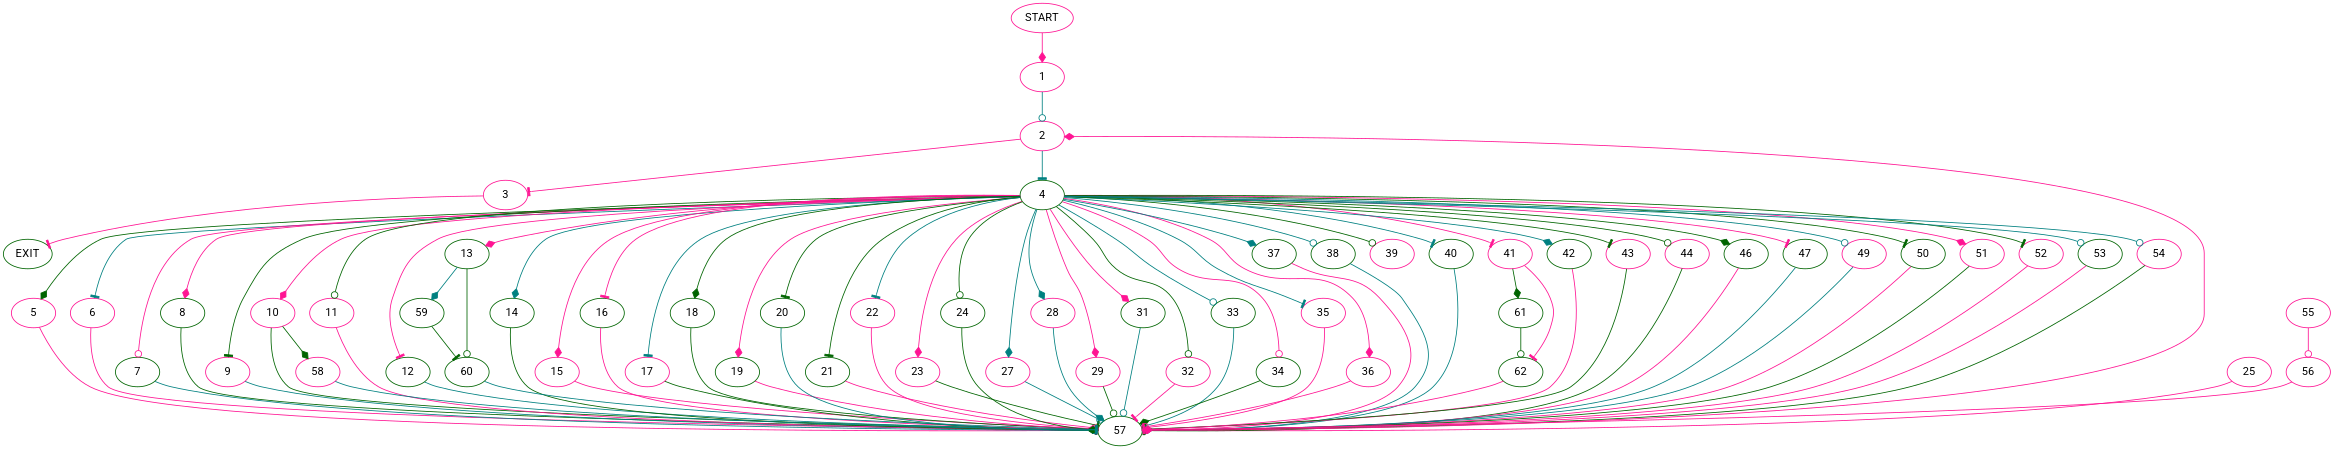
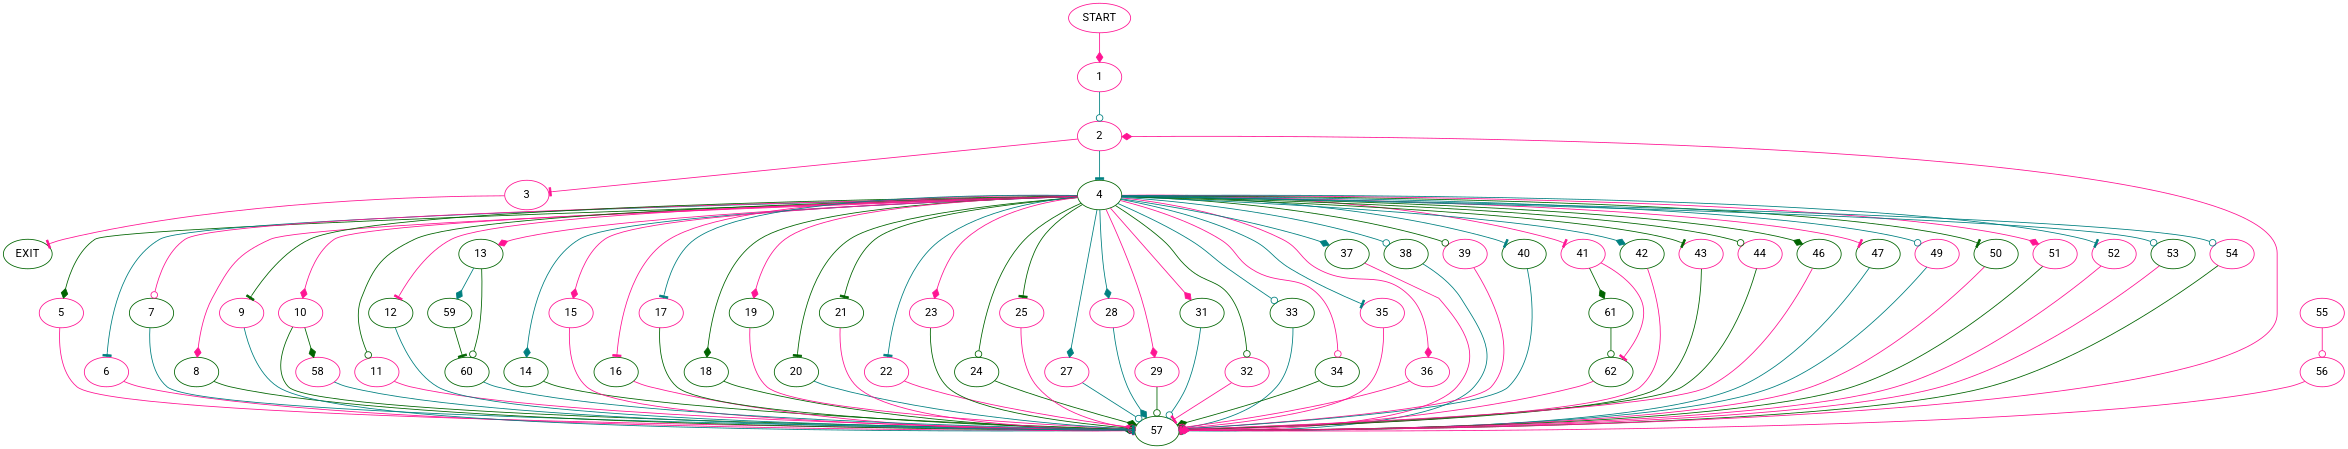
edge "4" -> "52": color darkgreen -> teal
edge "4" -> "25": added
edge "39" -> "57": added
